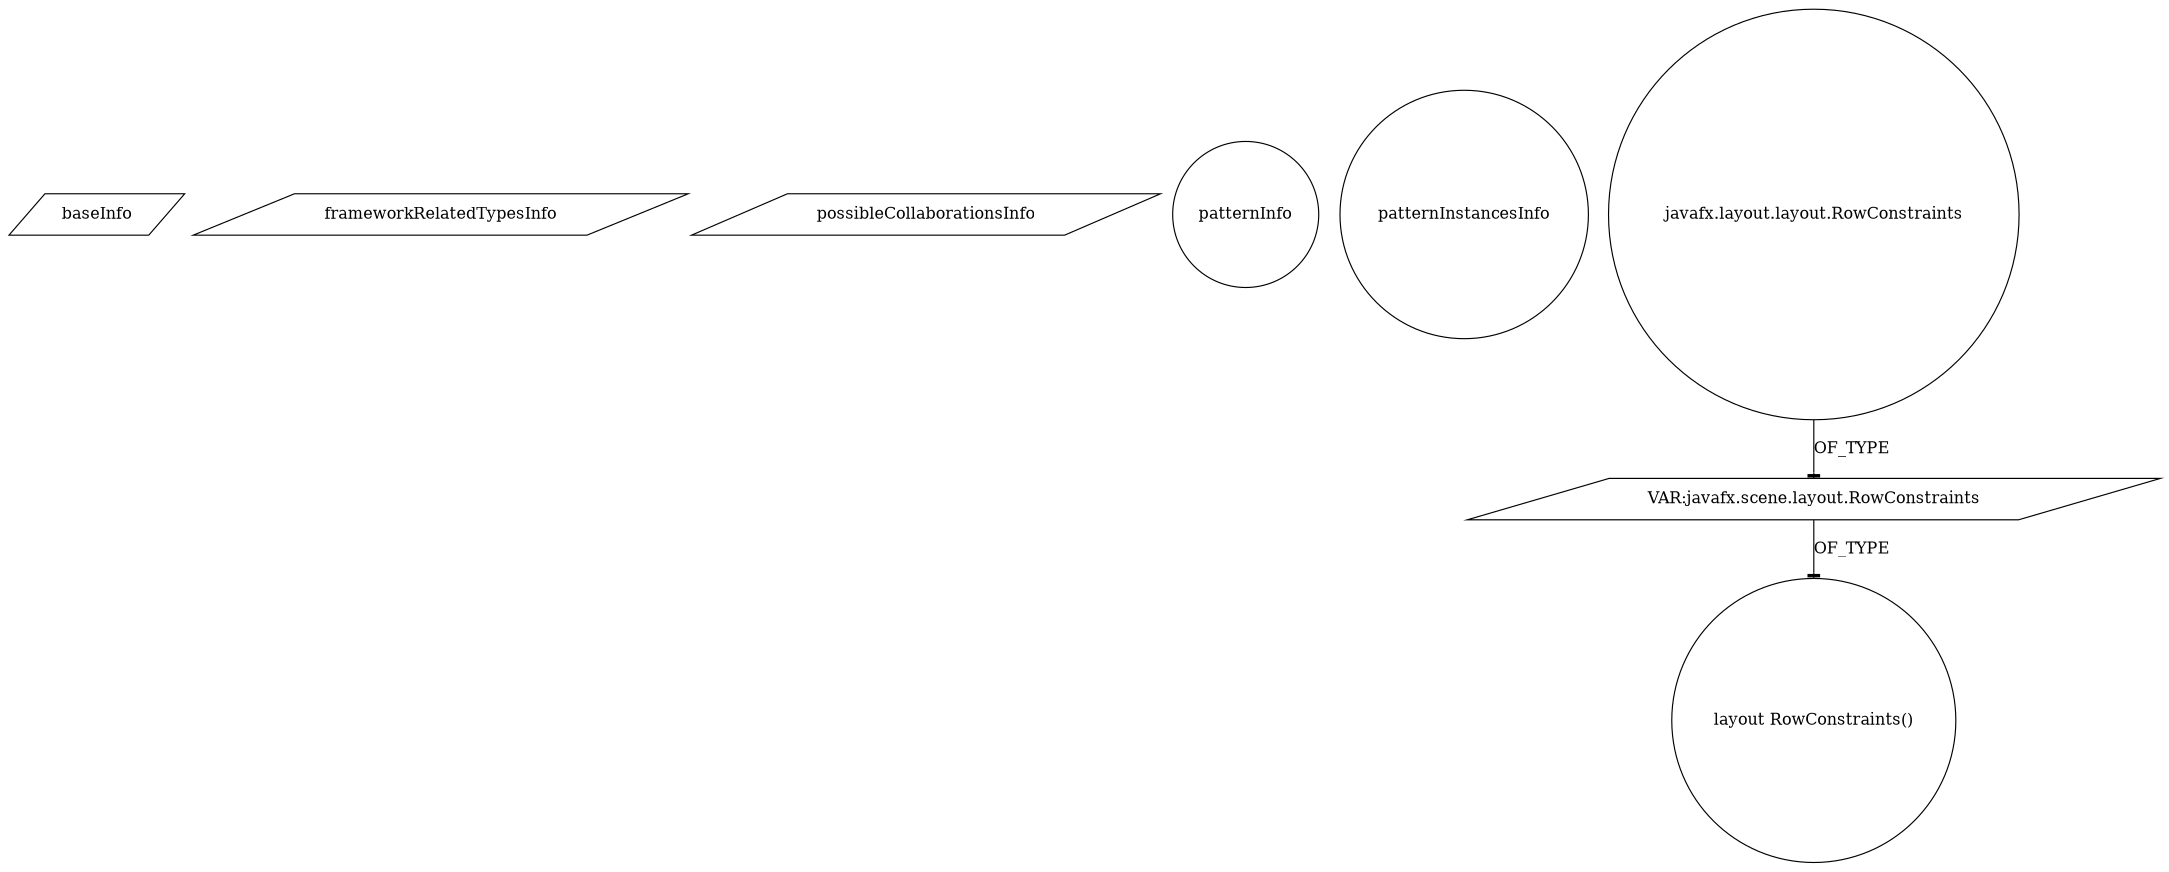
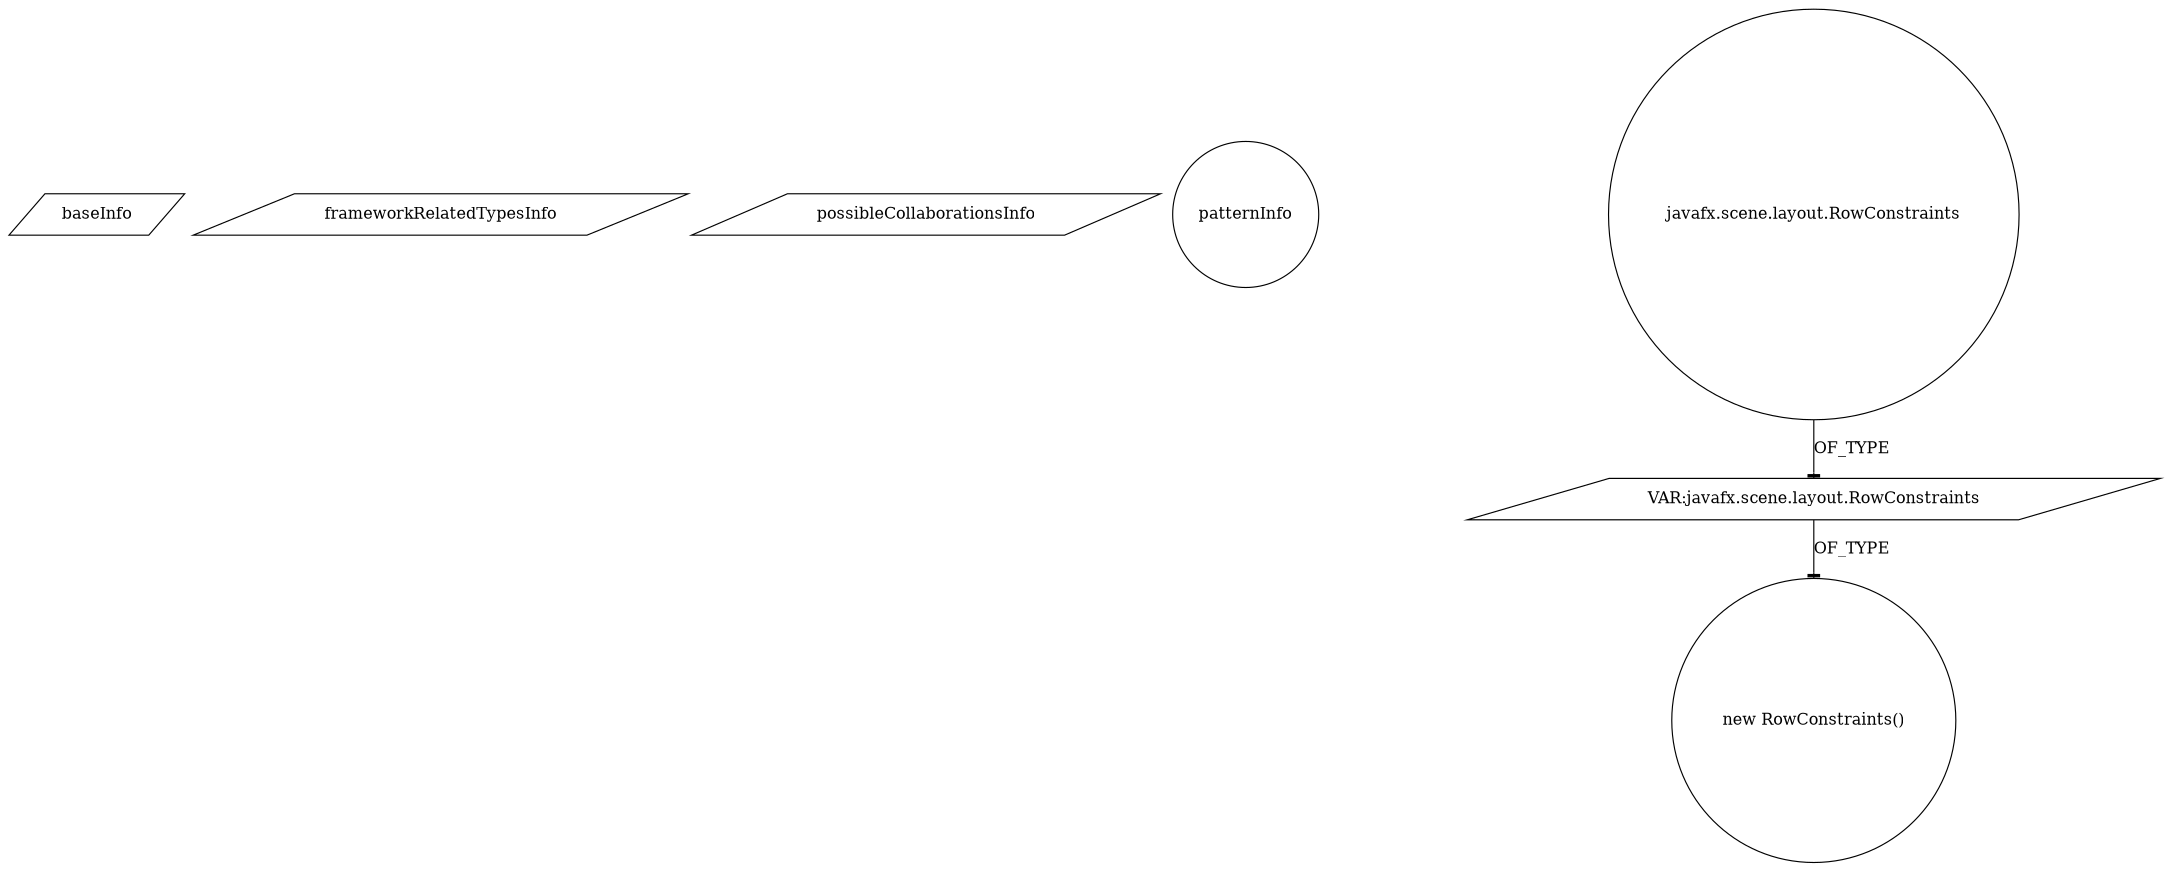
node "patternInstancesInfo": removed
node "javafx.layout.layout.RowConstraints": label "javafx.layout.layout.RowConstraints" -> "javafx.scene.layout.RowConstraints"
node "layout RowConstraints()": label "layout RowConstraints()" -> "new RowConstraints()"
